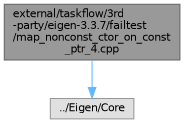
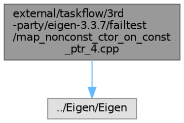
node "../Eigen/Core": label "../Eigen/Core" -> "../Eigen/Eigen"
